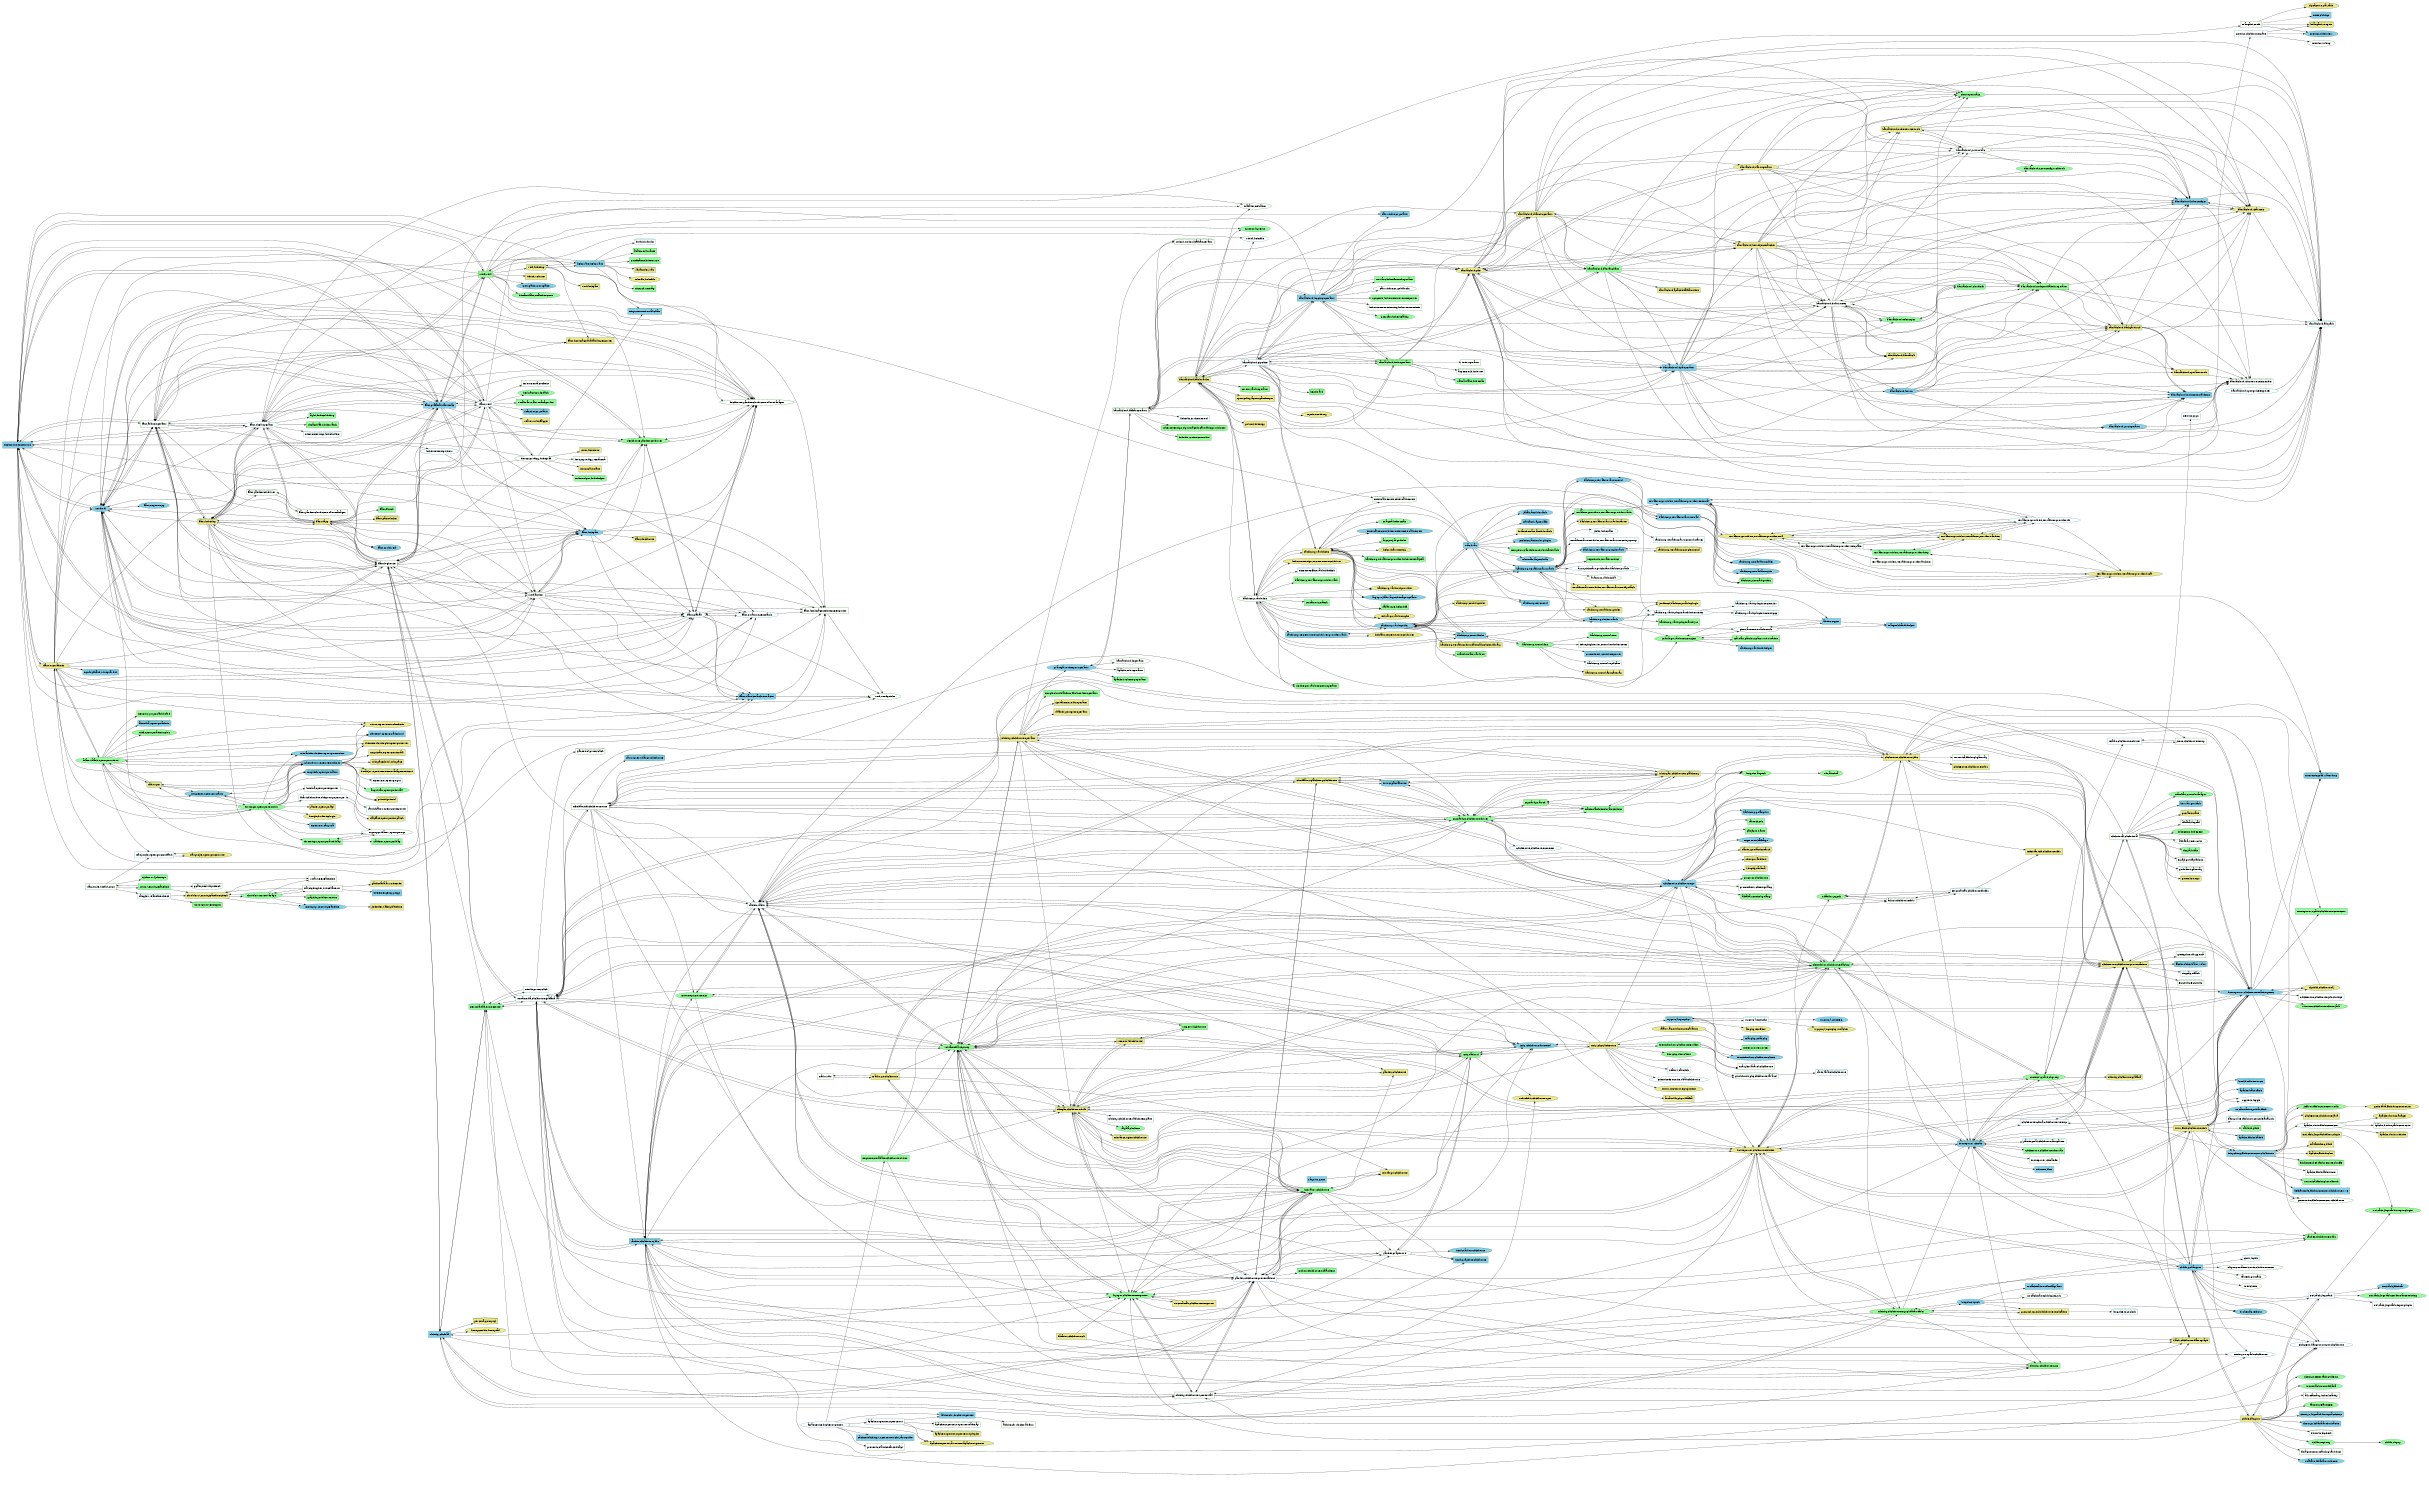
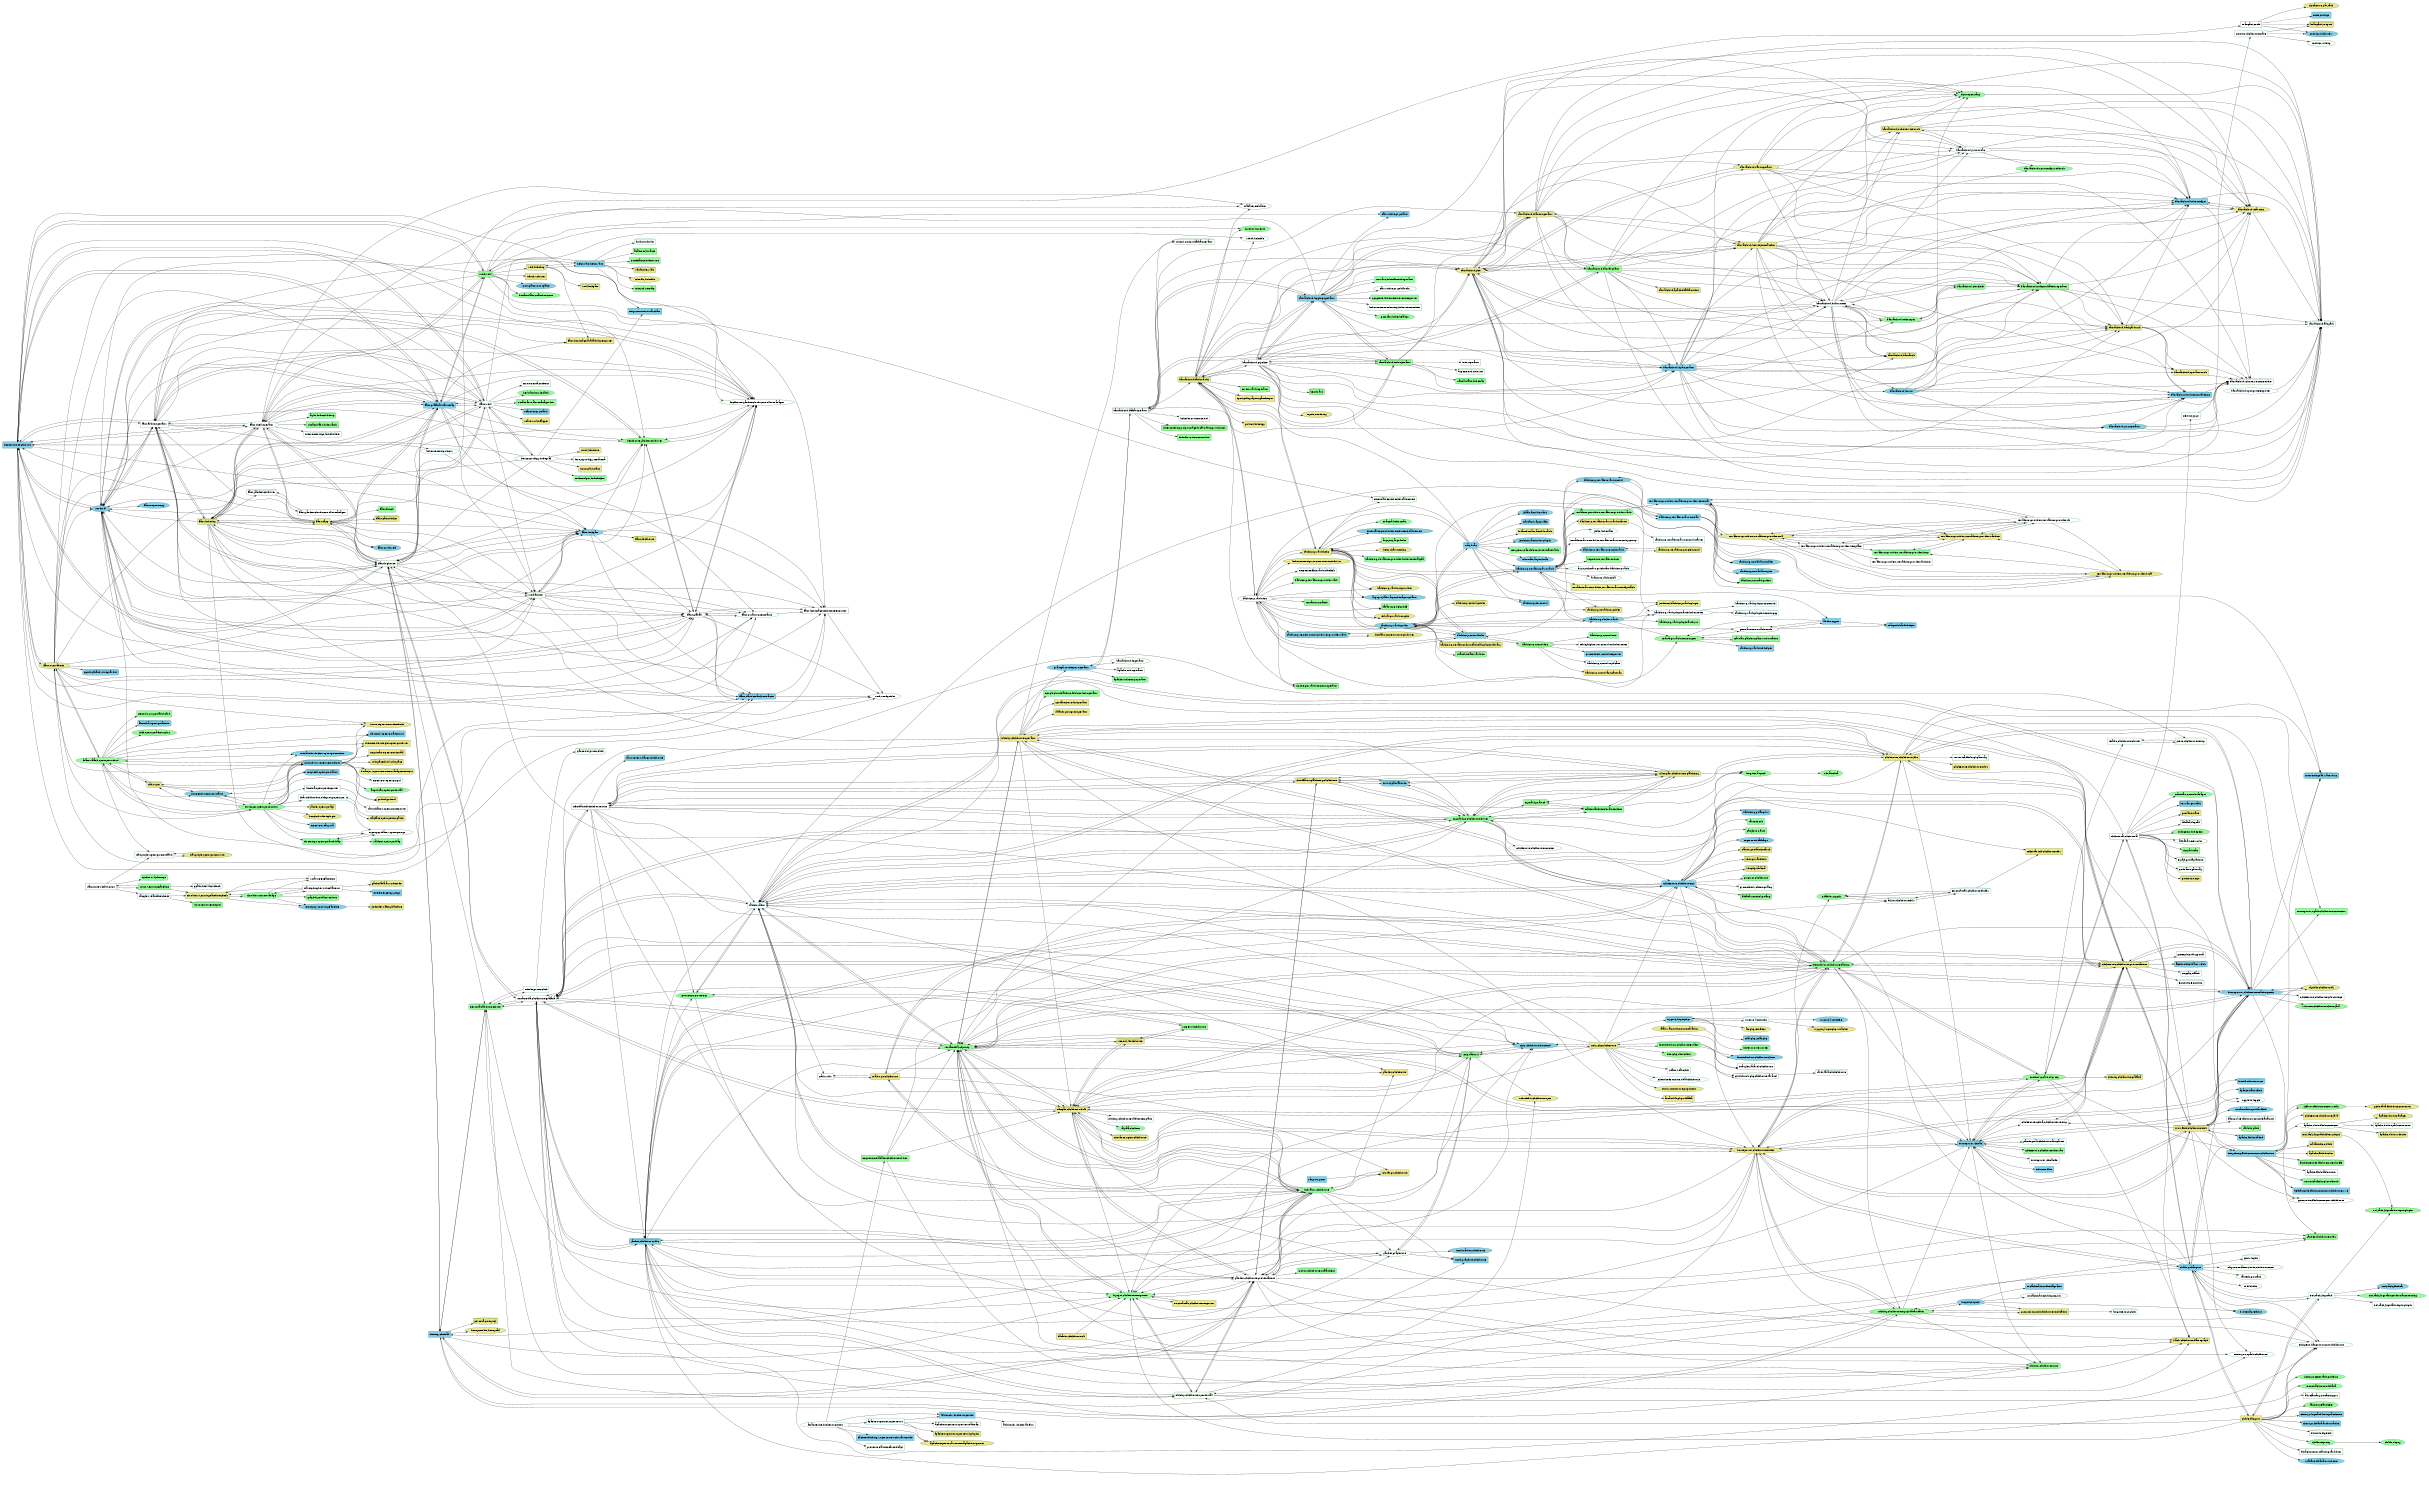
edge "nikepan/clickhouse-bulk" -> "smi2/clickhouse-frontend": reversed
edge "tabixio/tabix" -> "housepower/clickhouse_sinker": now "tabixio/tabix" -> "mailru/dbr"
node "allwefantasy/kuberhealthy": label "allwefantasy/kuberhealthy" -> "allwefantasy/streamingpro"
